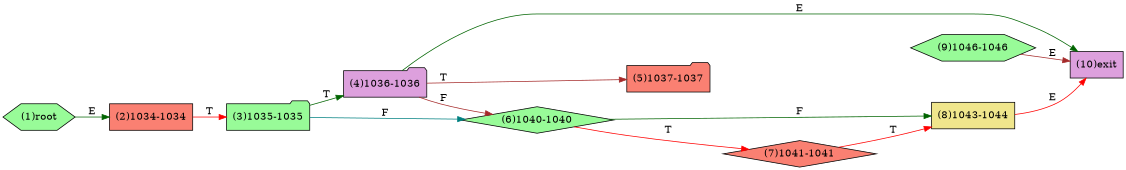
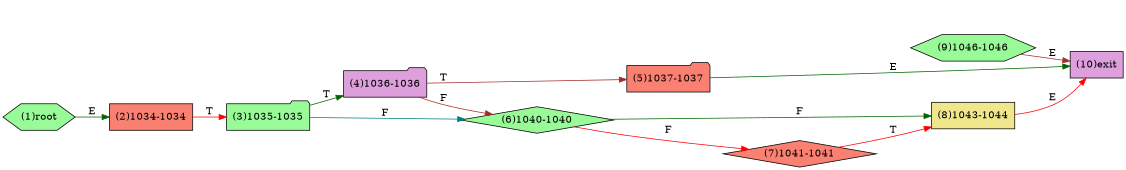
edge "(4)1036-1036" -> "(10)exit": now "(5)1037-1037" -> "(10)exit"
edge "(6)1040-1040" -> "(7)1041-1041": label "T" -> "F"
